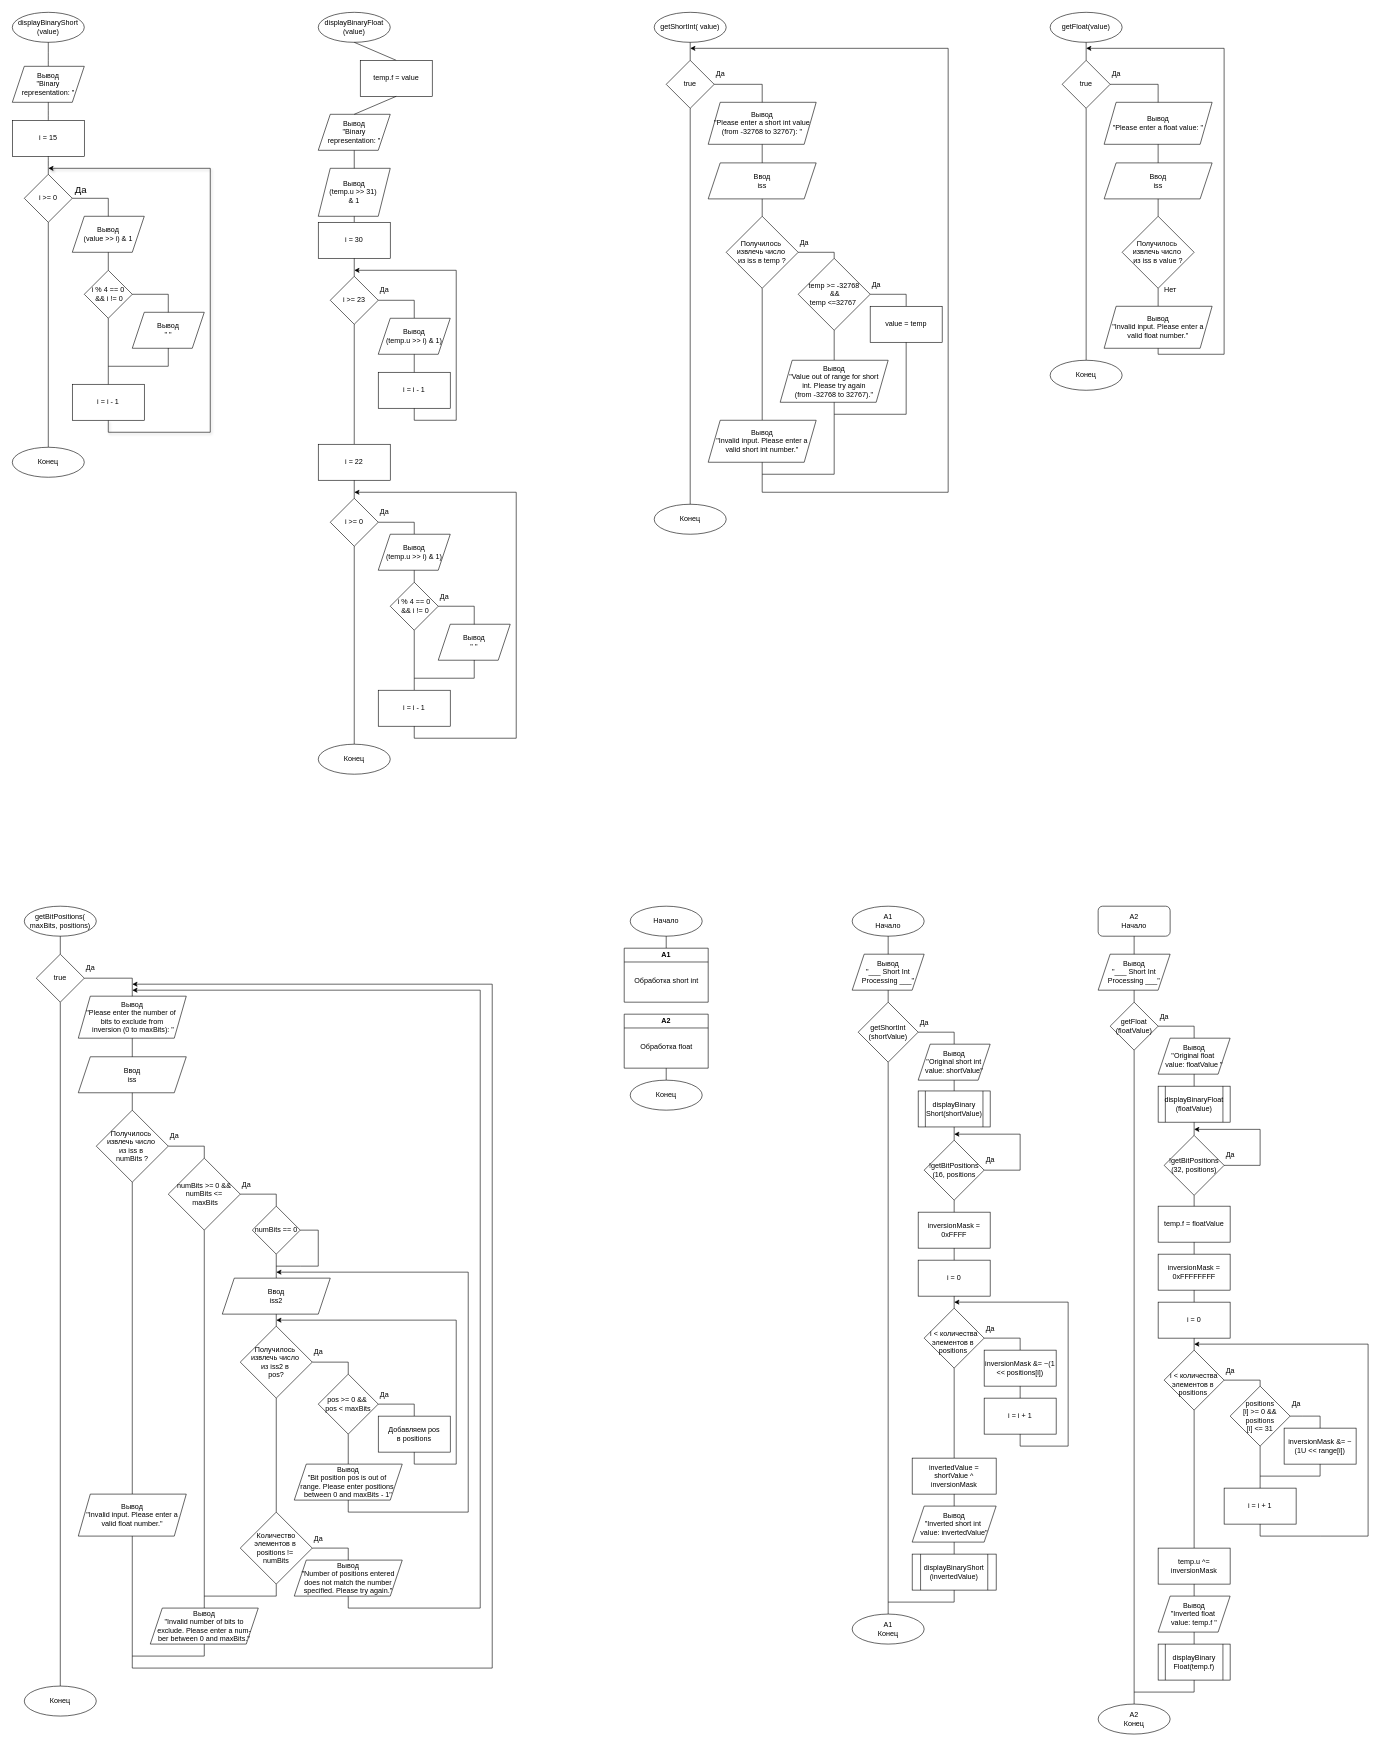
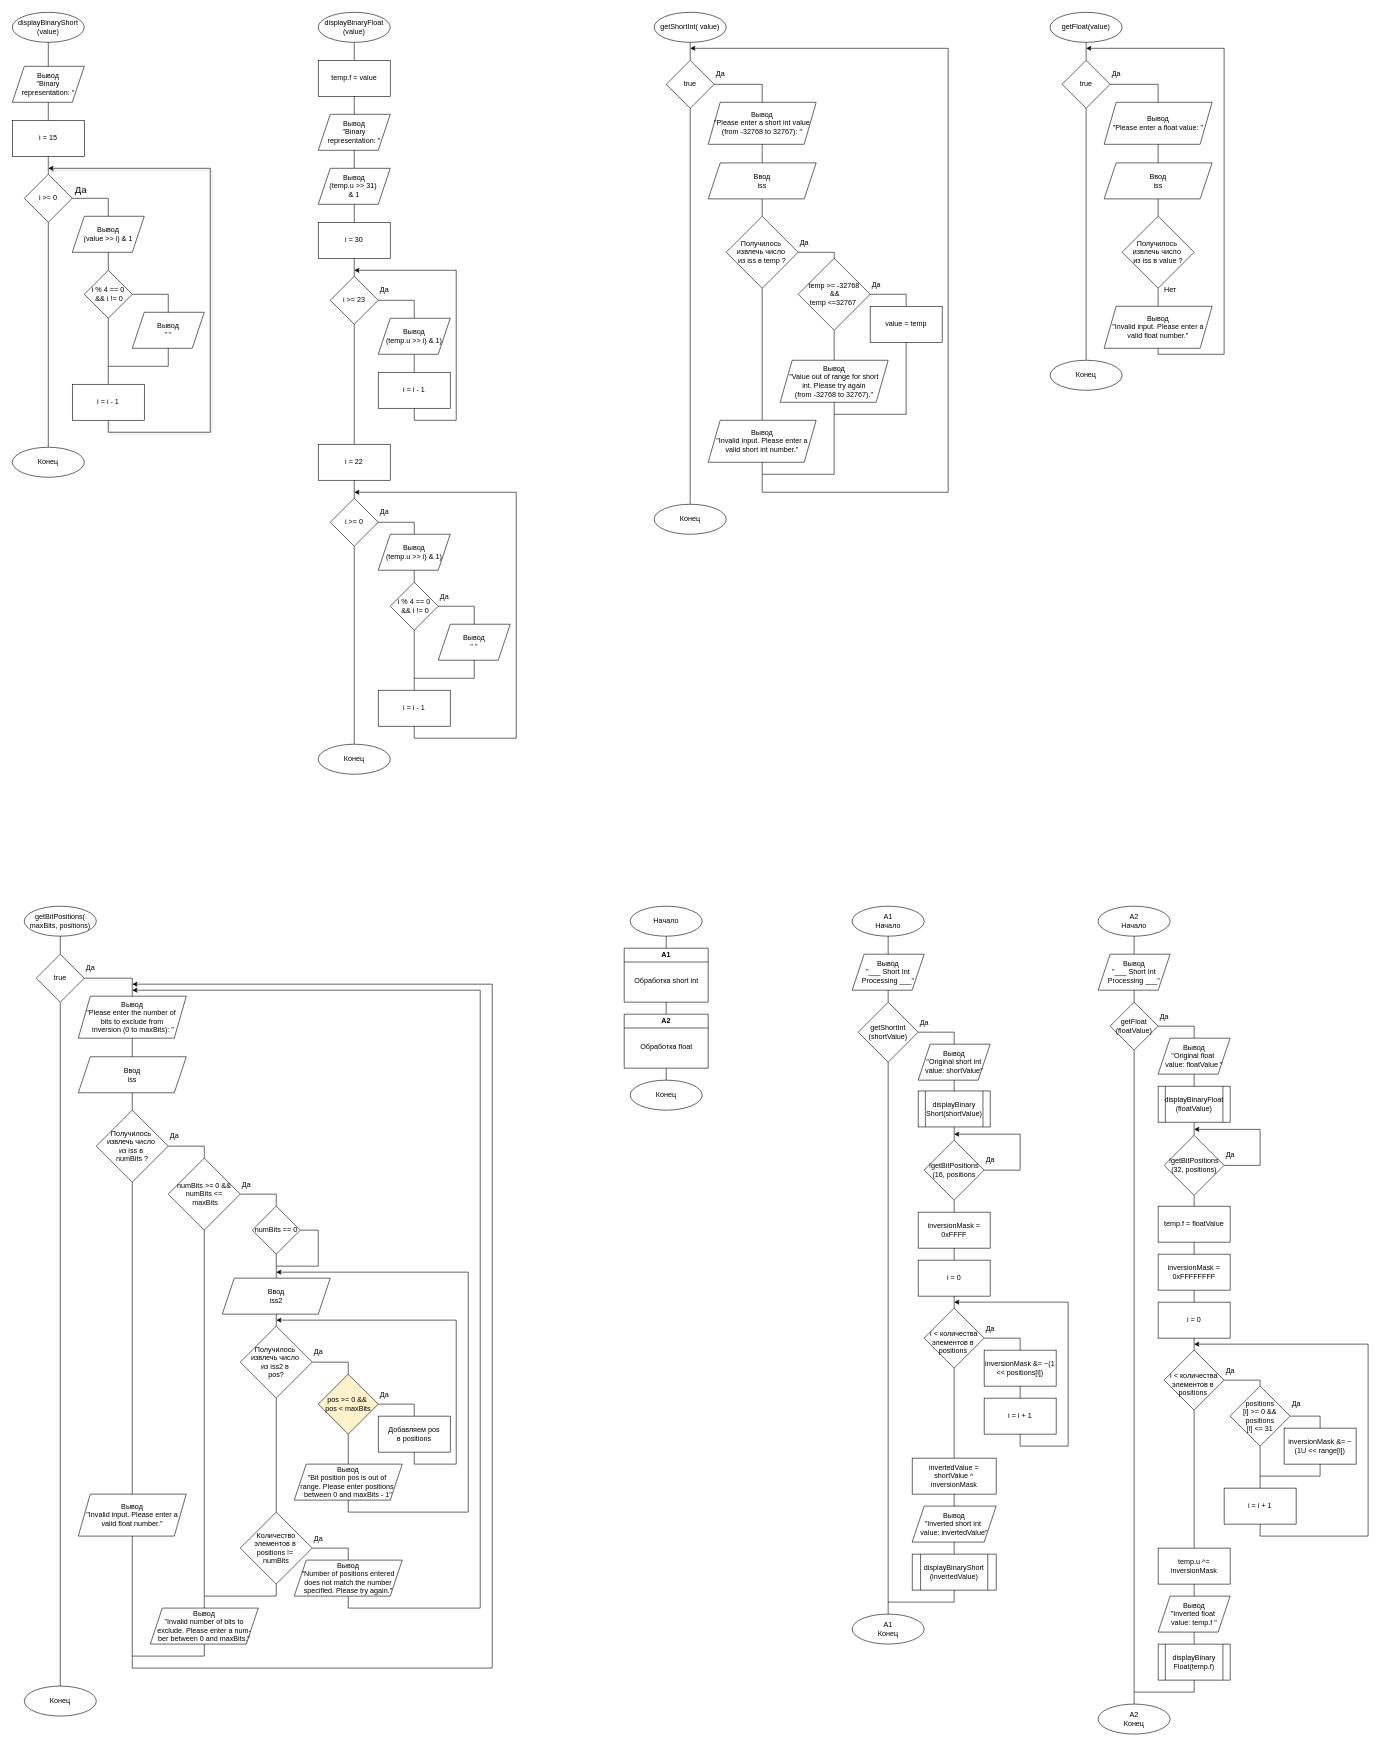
node "temp.f = value": moved (396, 78) -> (354, 78)
node "Вывод (temp.u >> 31) & 1": size 72x48 -> 72x36
node "А2 Начало": shape rounded rectangle -> ellipse
edge "А1" -- "А2": added
node "pos >= 0 && pos < maxBits": fillcolor #ffffff -> #fff2cc
